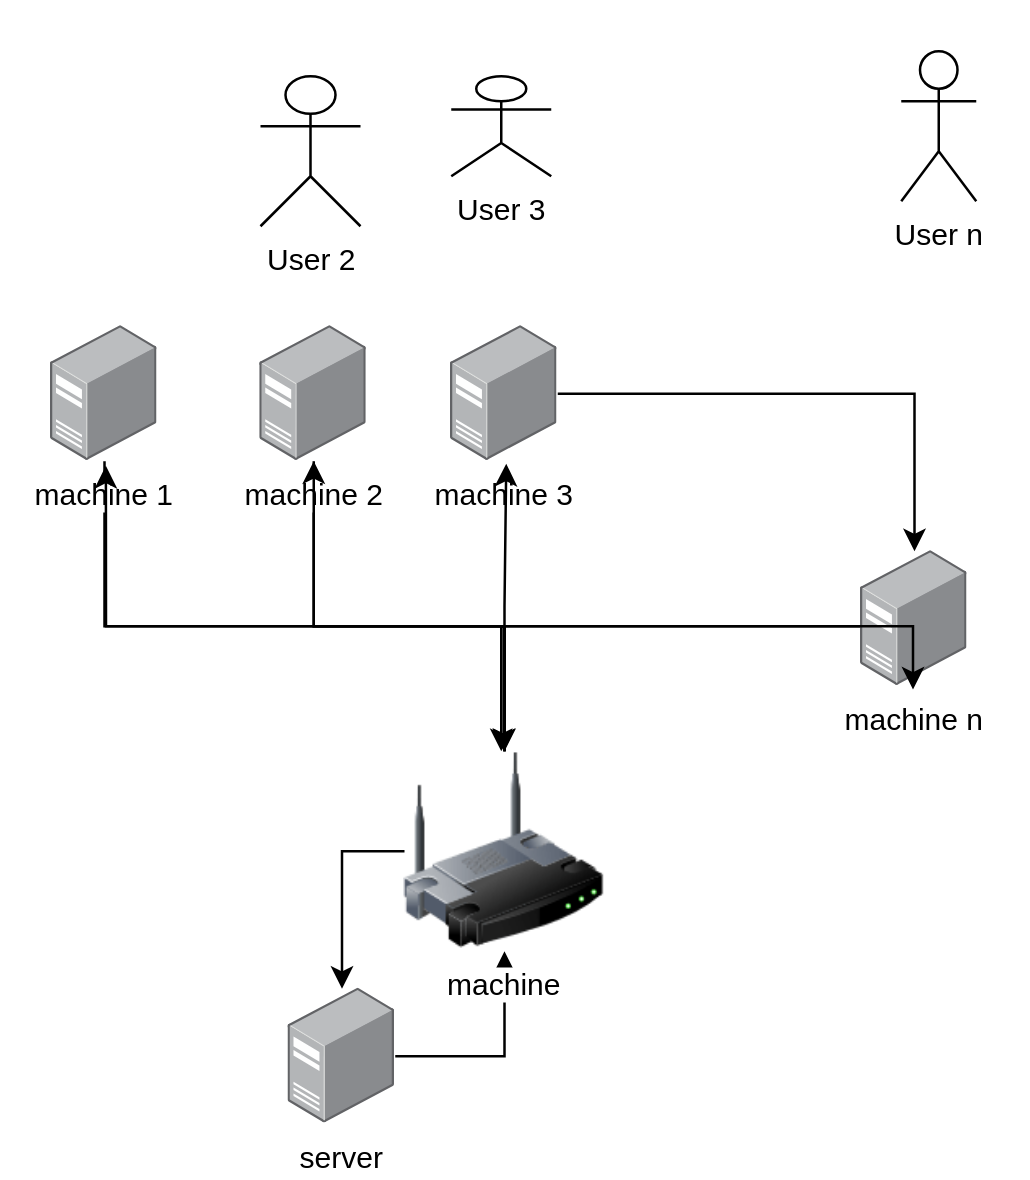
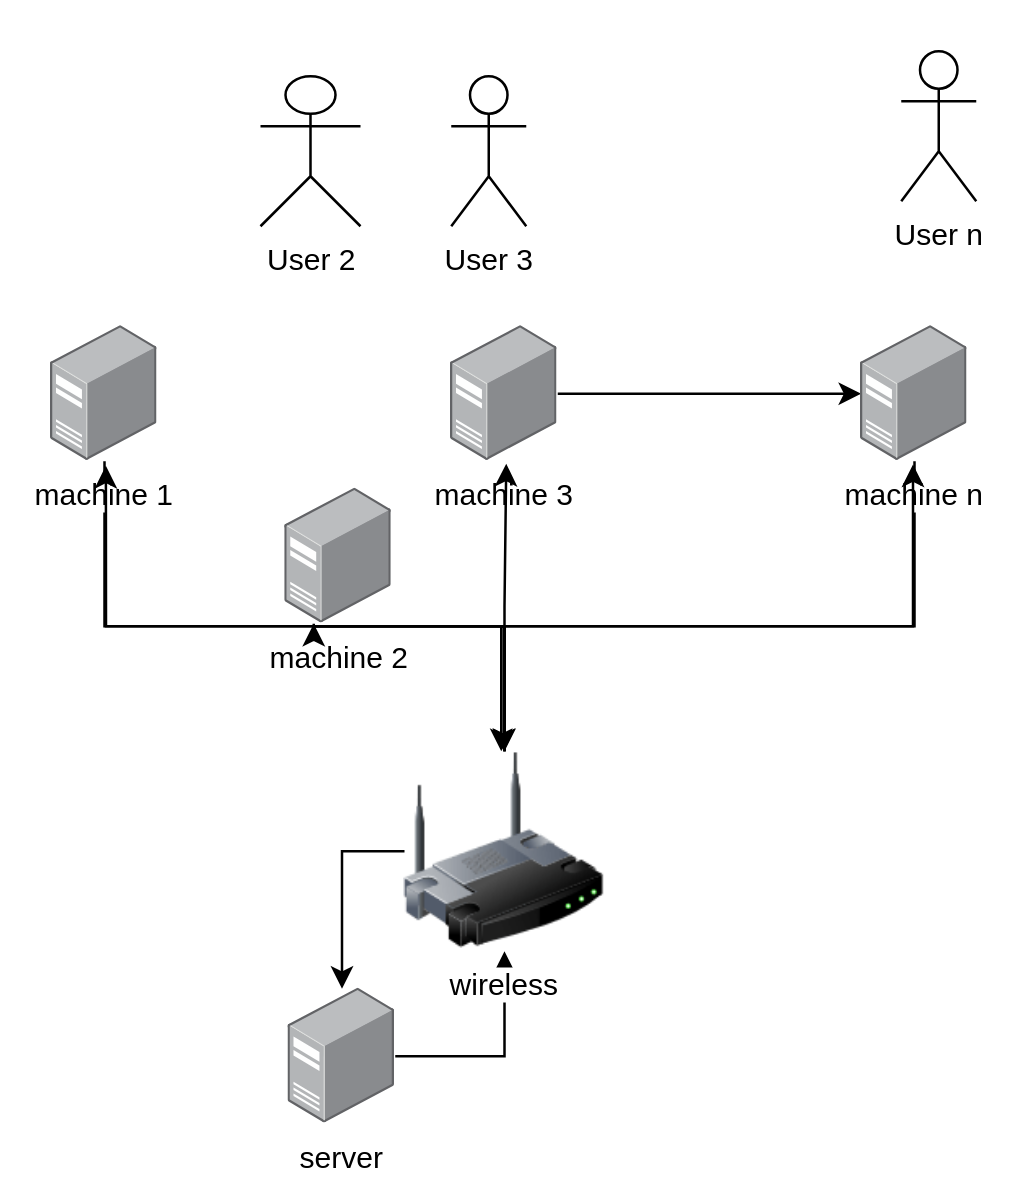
node "User 3": size 100x100 -> 75x150
node "machine 2": moved (314, 394) -> (339, 556)
node "machine n": moved (915, 619) -> (915, 394)
node "machine": label "machine" -> "wireless"
